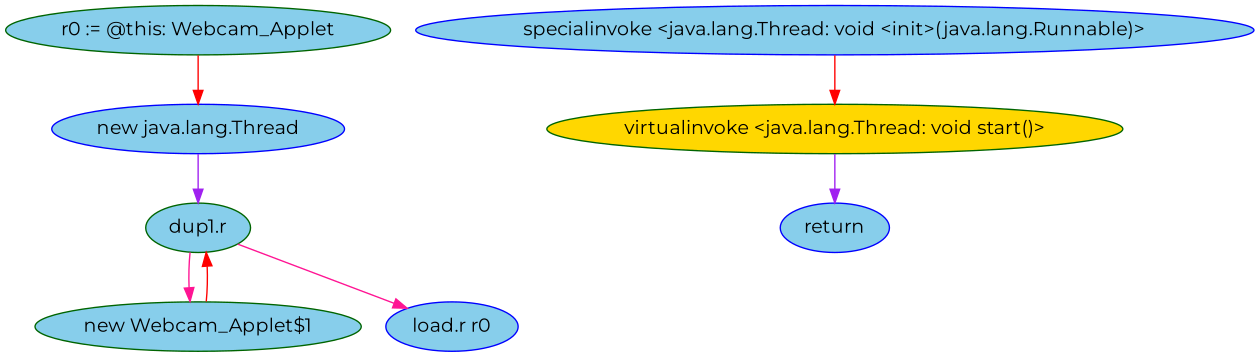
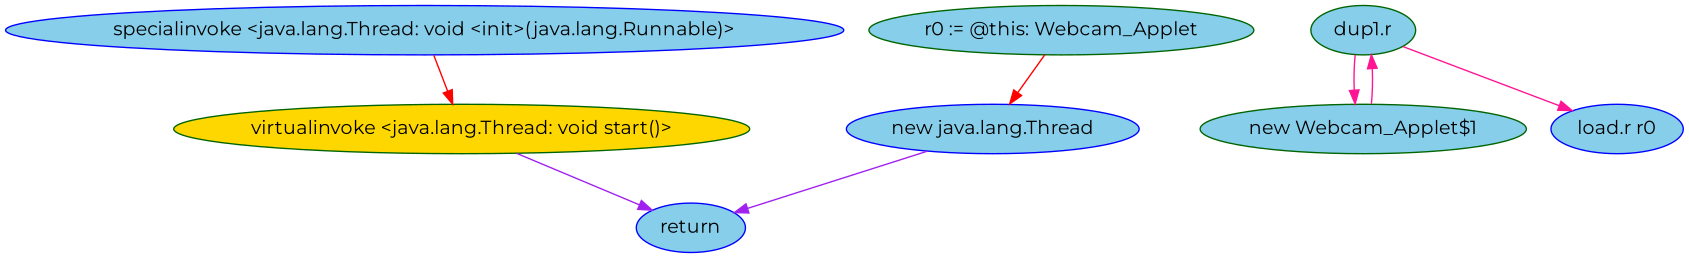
edge "new java.lang.Thread" -> "dup1.r": now "new java.lang.Thread" -> "return"
edge "new Webcam_Applet$1" -> "dup1.r": color red -> deeppink
